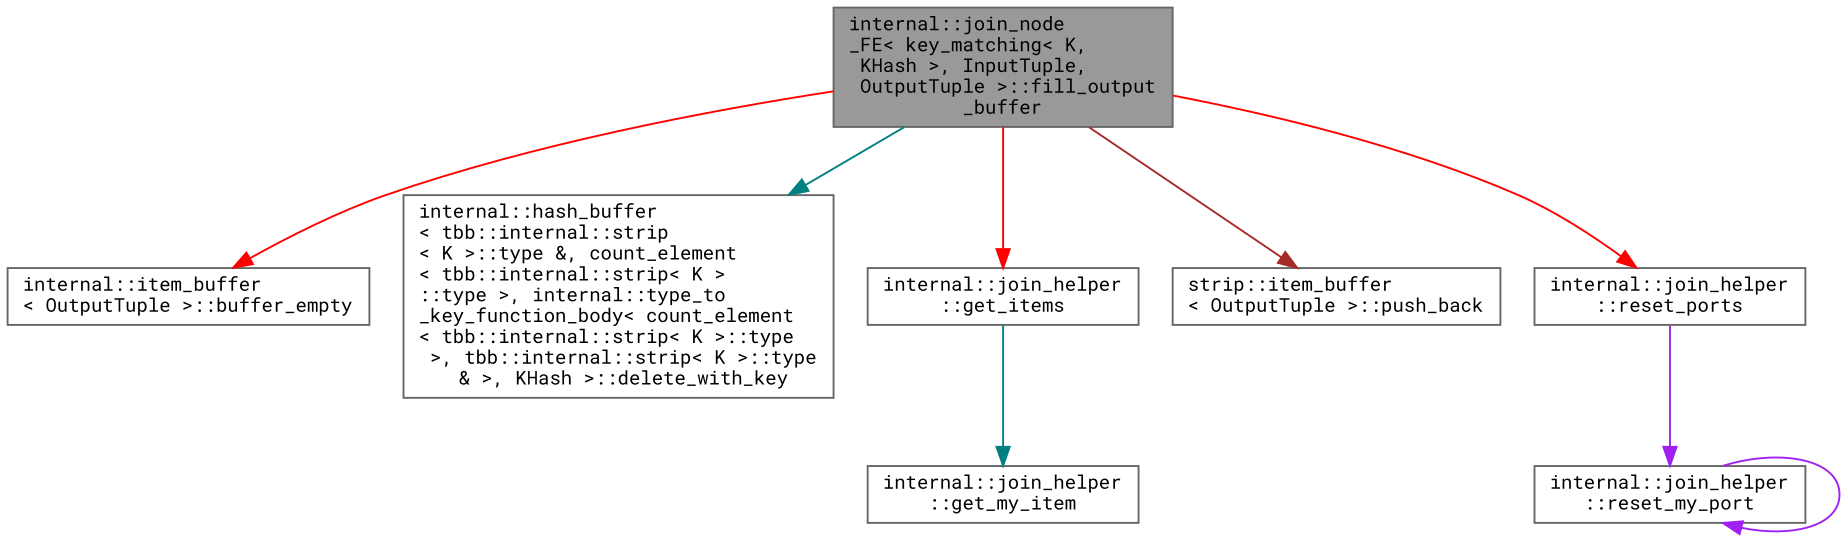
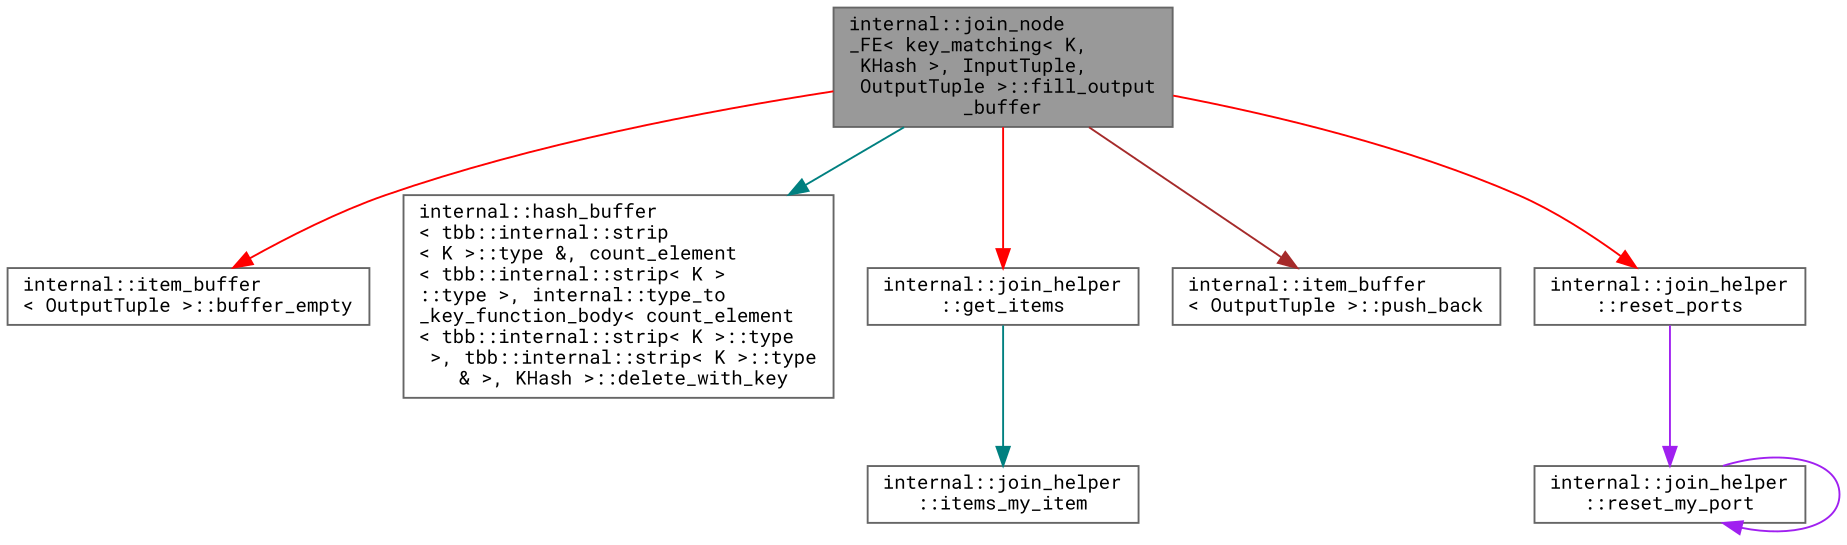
node "strip::item_buffer < OutputTuple >::push_back": label "strip::item_buffer < OutputTuple >::push_back" -> "internal::item_buffer < OutputTuple >::push_back"
node "internal::join_helper ::get_my_item": label "internal::join_helper ::get_my_item" -> "internal::join_helper ::items_my_item"
